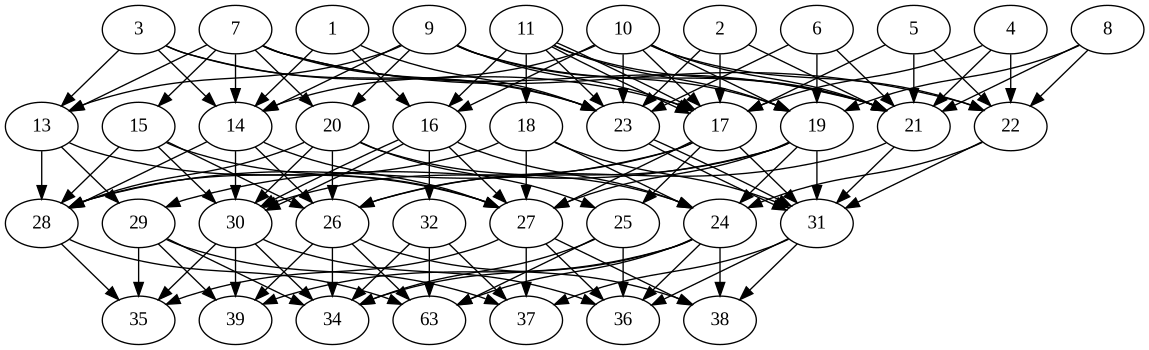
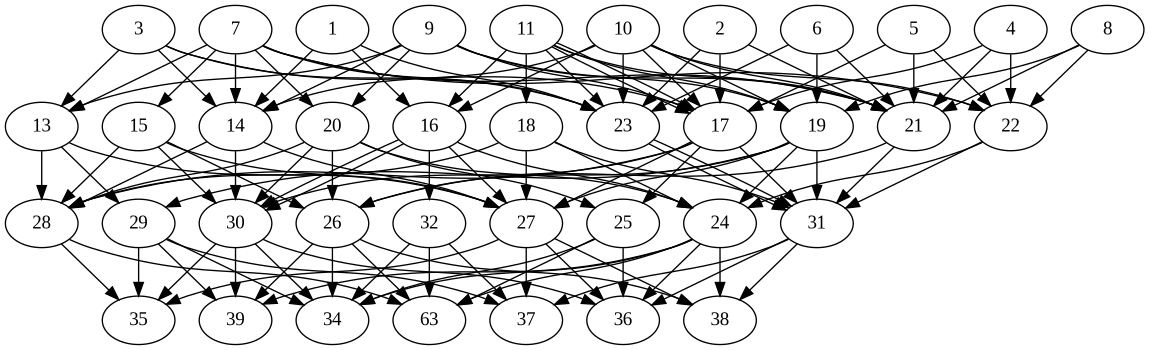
edge "14" -> "26": removed
